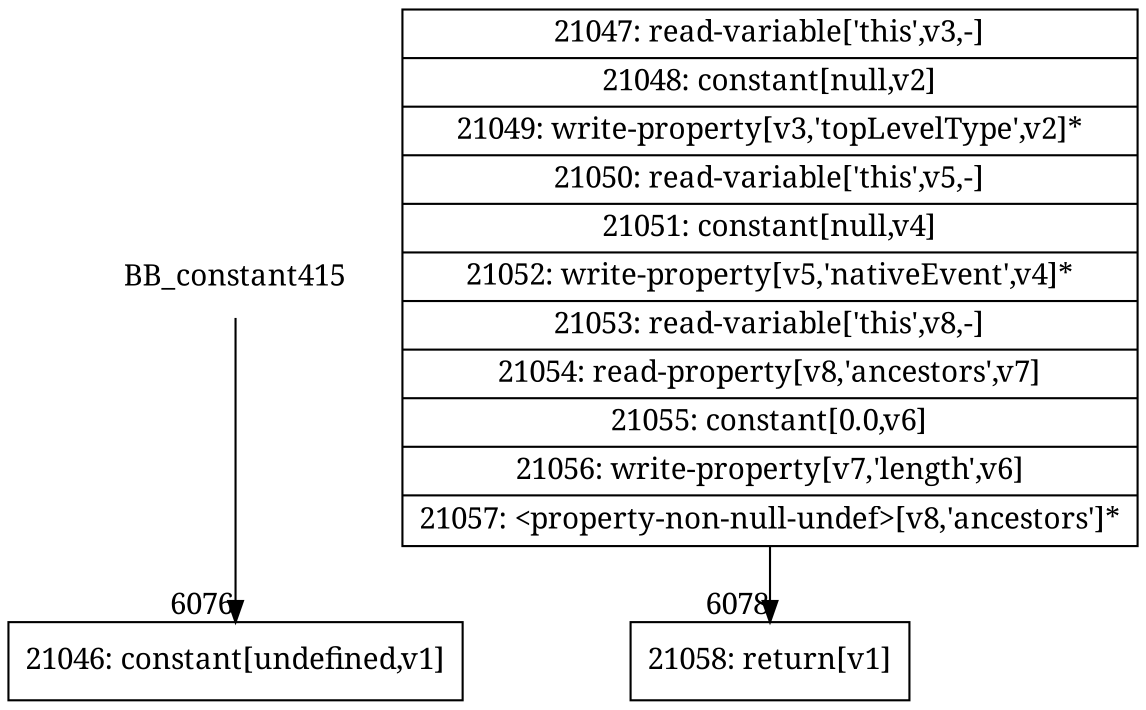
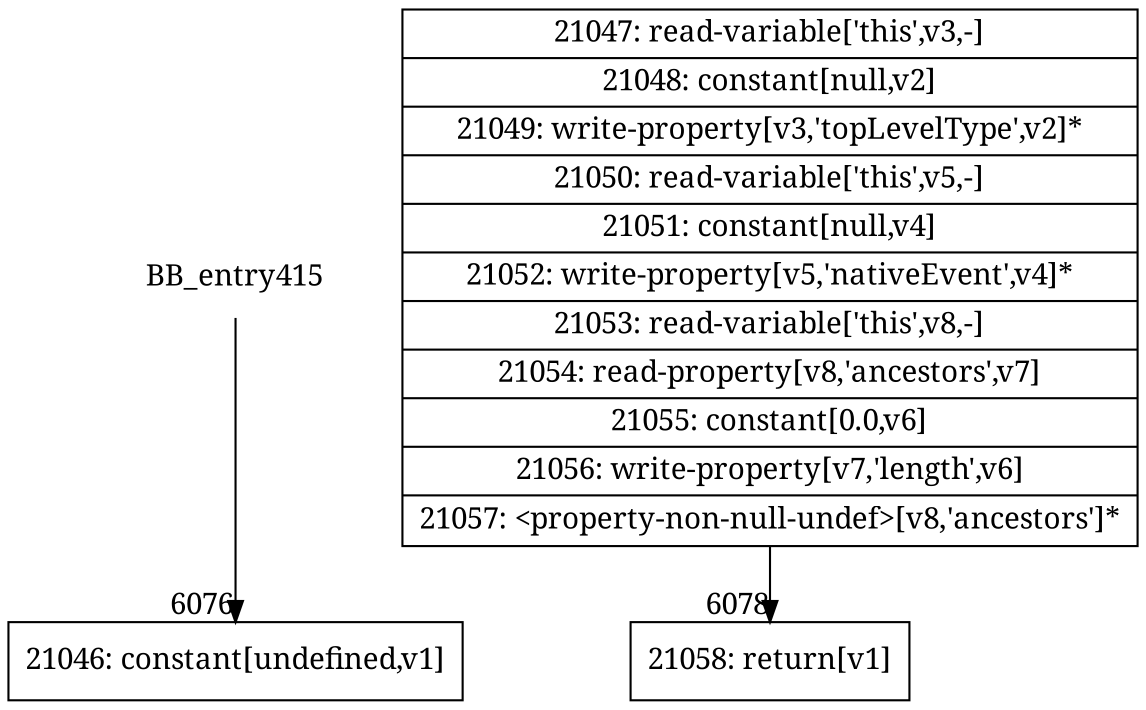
node "BB_constant415": label "BB_constant415" -> "BB_entry415"
